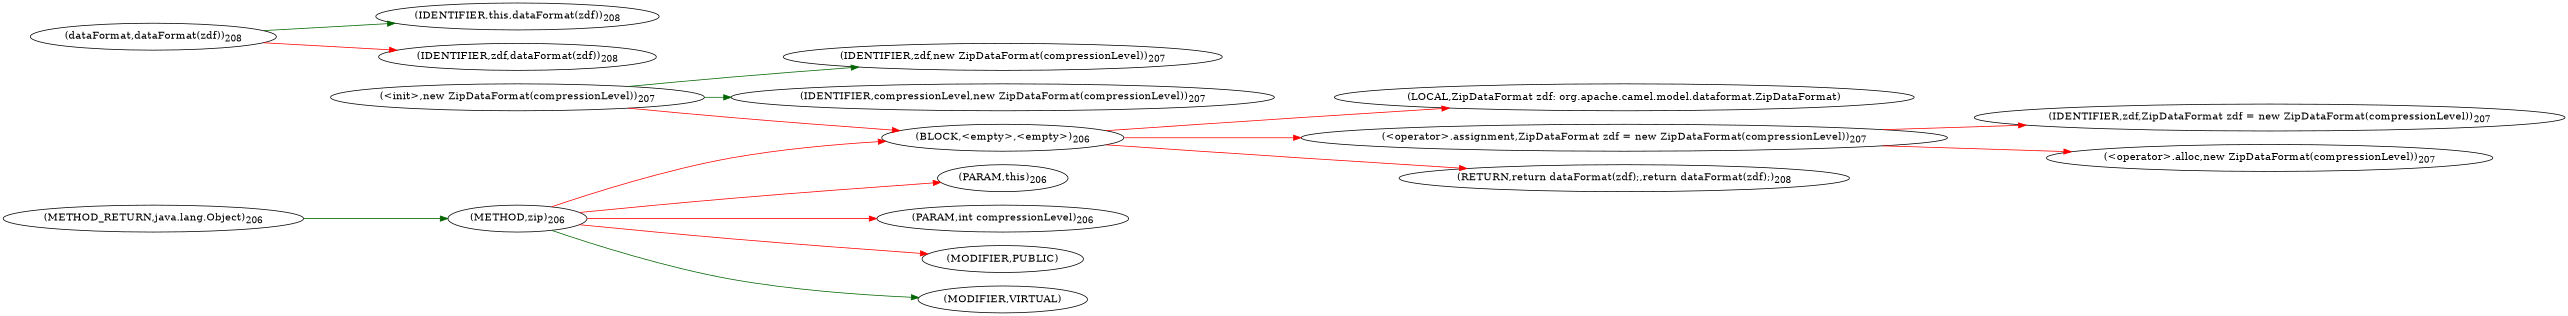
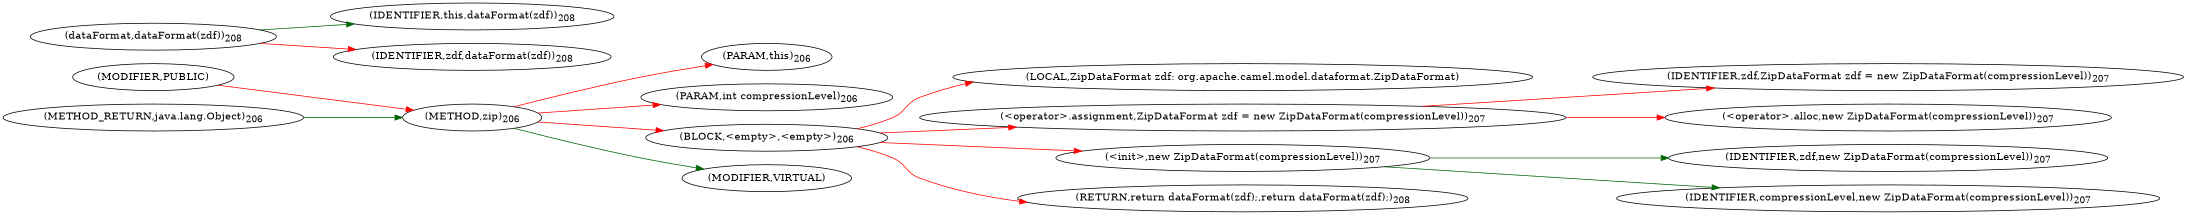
edge "(<init>,new ZipDataFormat(compressionLevel))" -> "(BLOCK,<empty>,<empty>)": reversed
edge "(METHOD,zip)" -> "(MODIFIER,PUBLIC)": reversed
